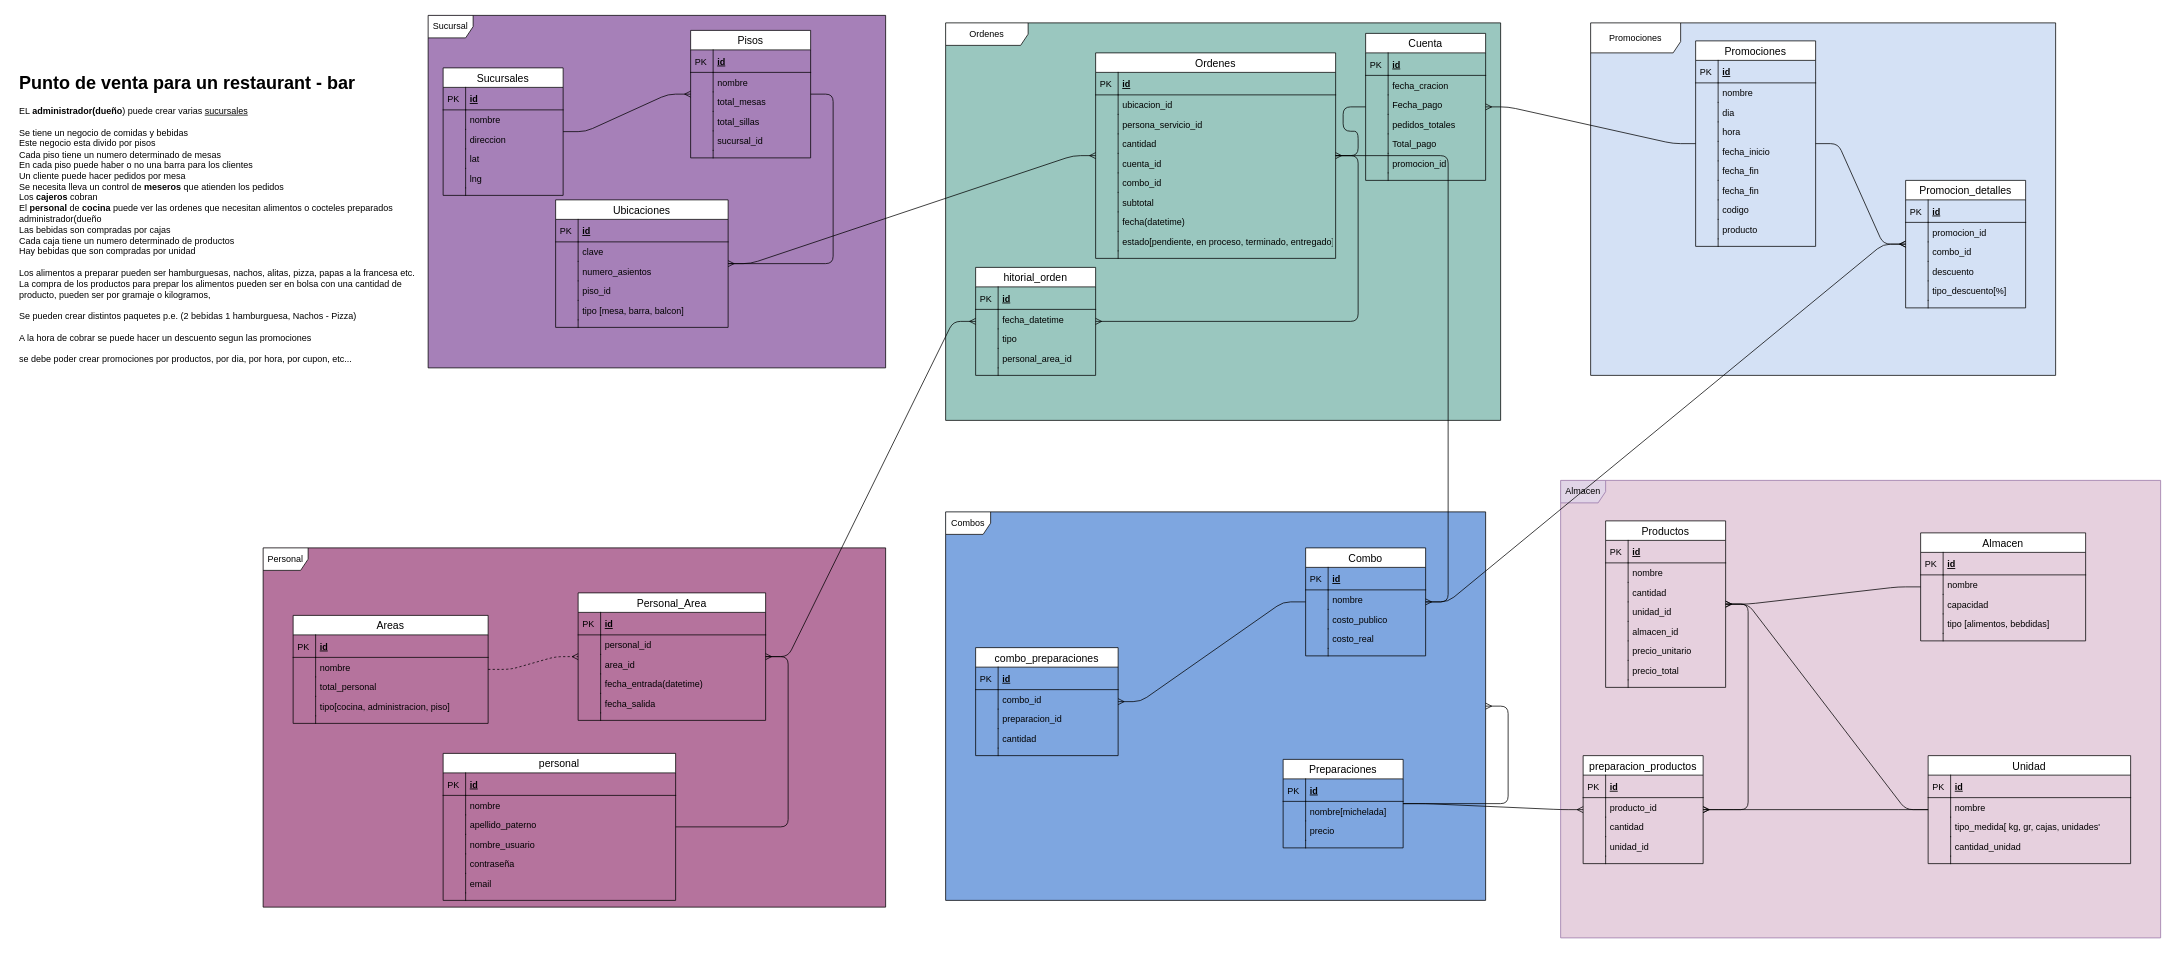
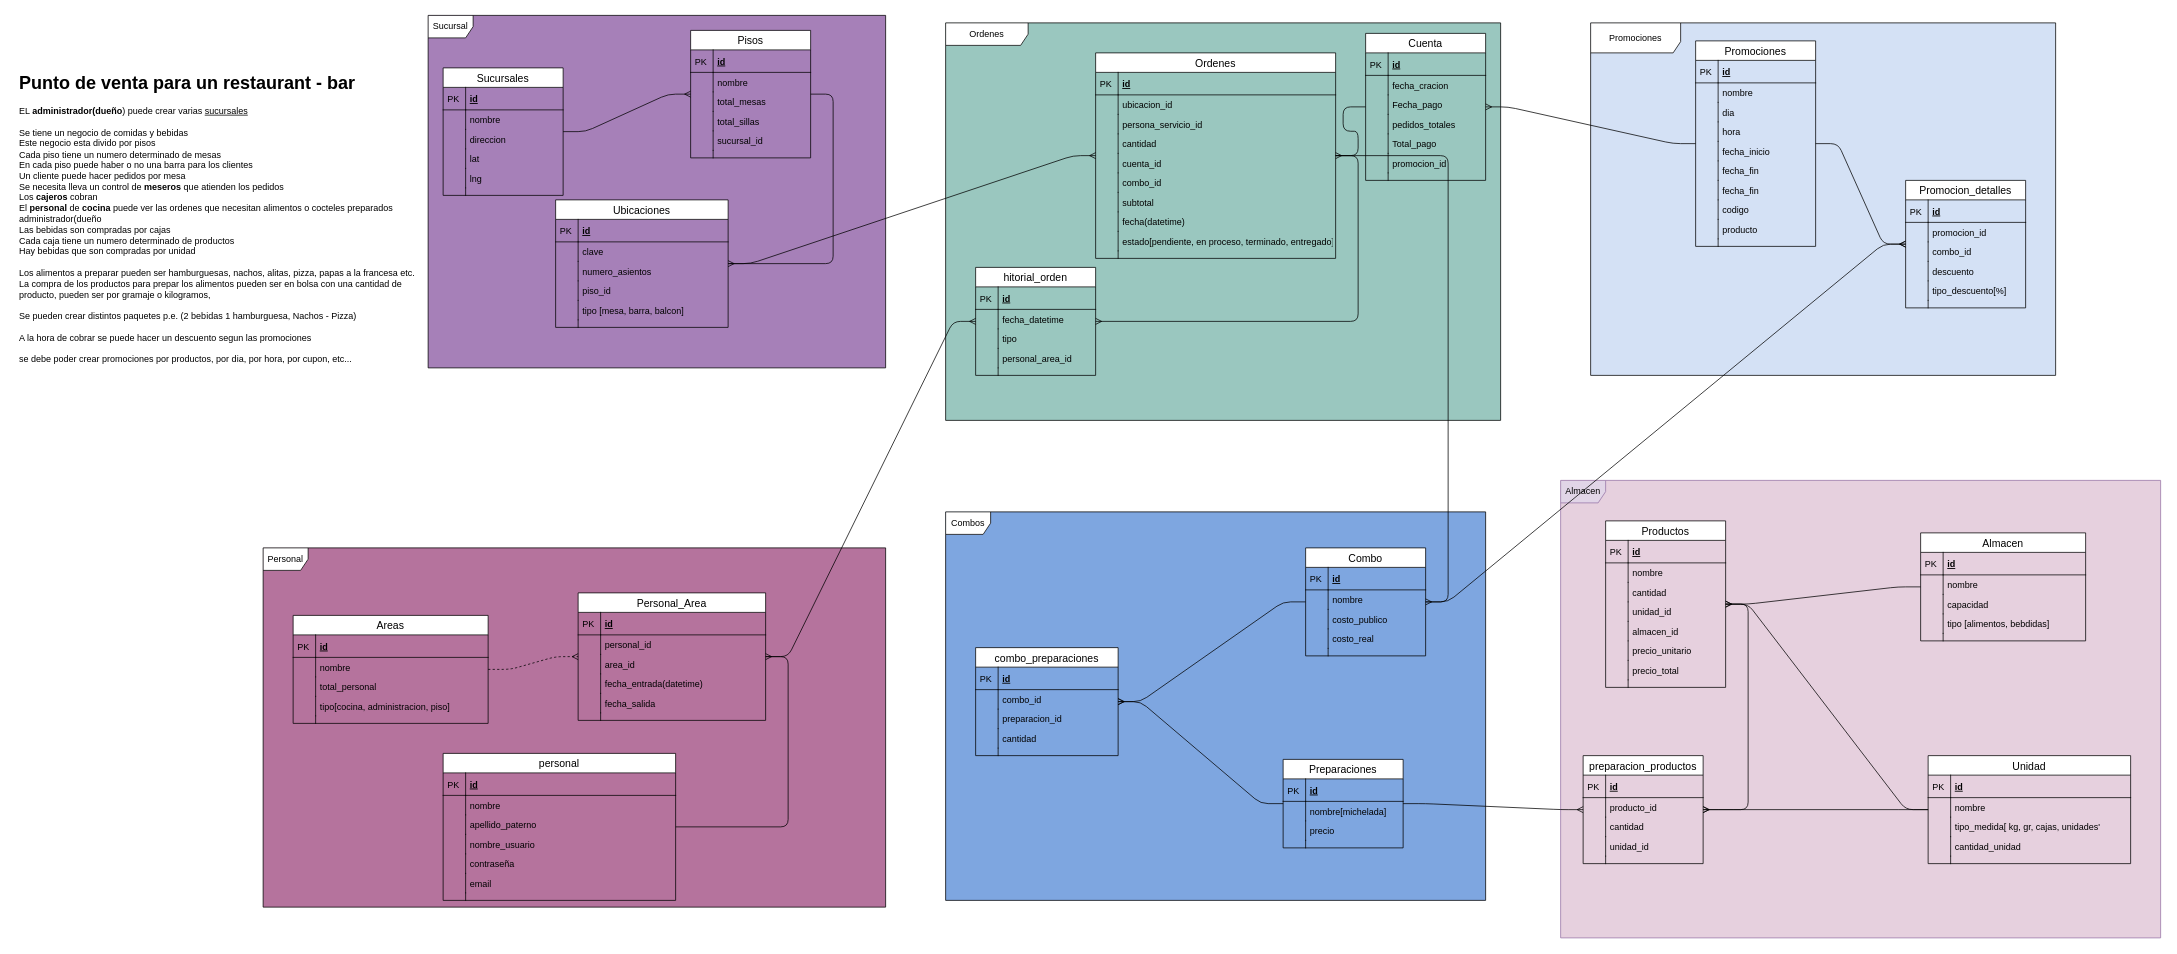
edge "Preparaciones" -> "Combos": now "Preparaciones" -> "combo_preparaciones"
